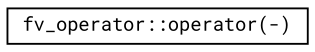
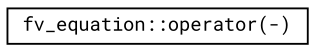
node "fv_operator::operator(-)": label "fv_operator::operator(-)" -> "fv_equation::operator(-)"
